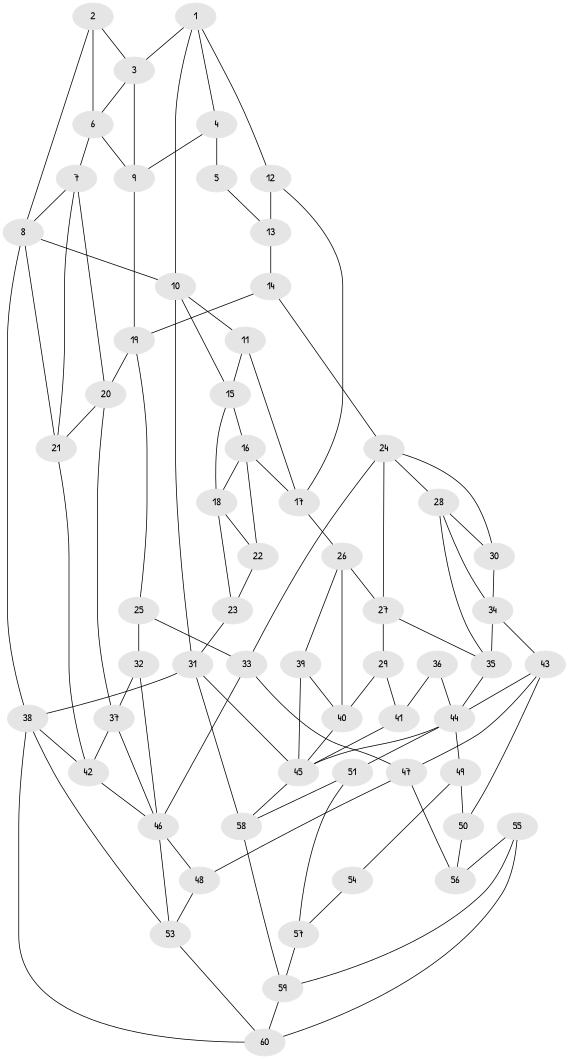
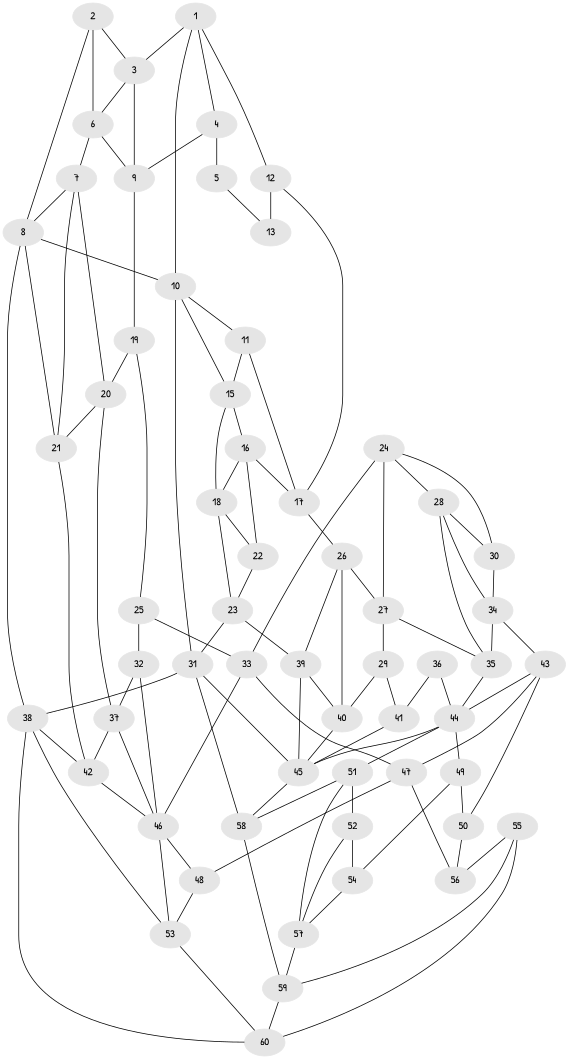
node "14": removed
edge "23" -- "39": added
node "52": added
